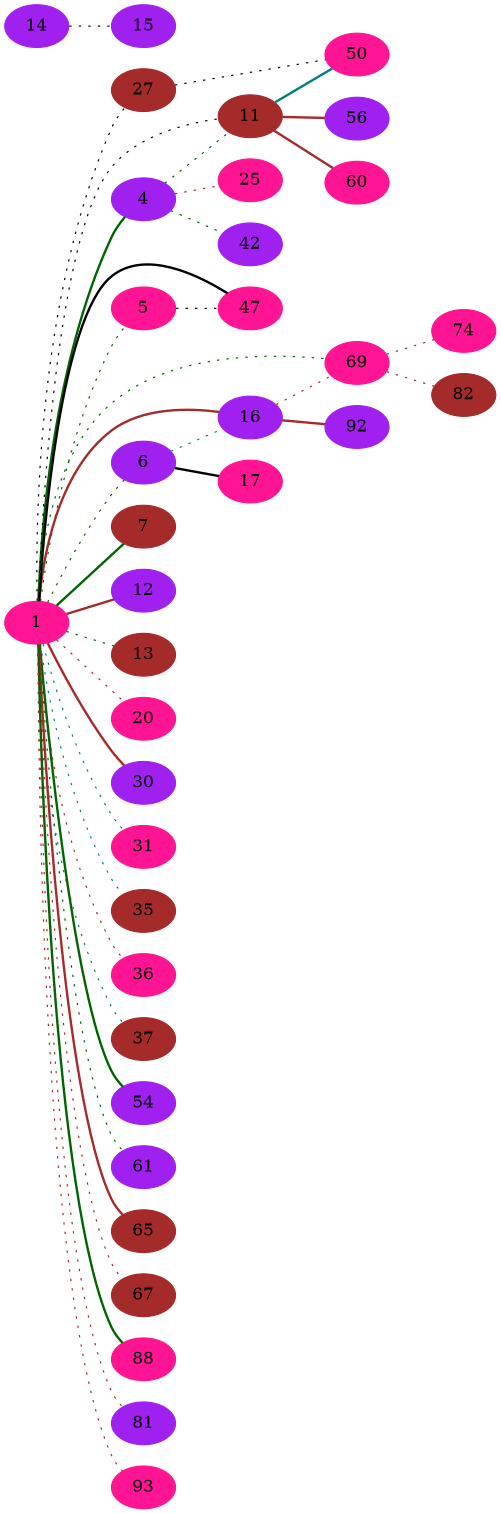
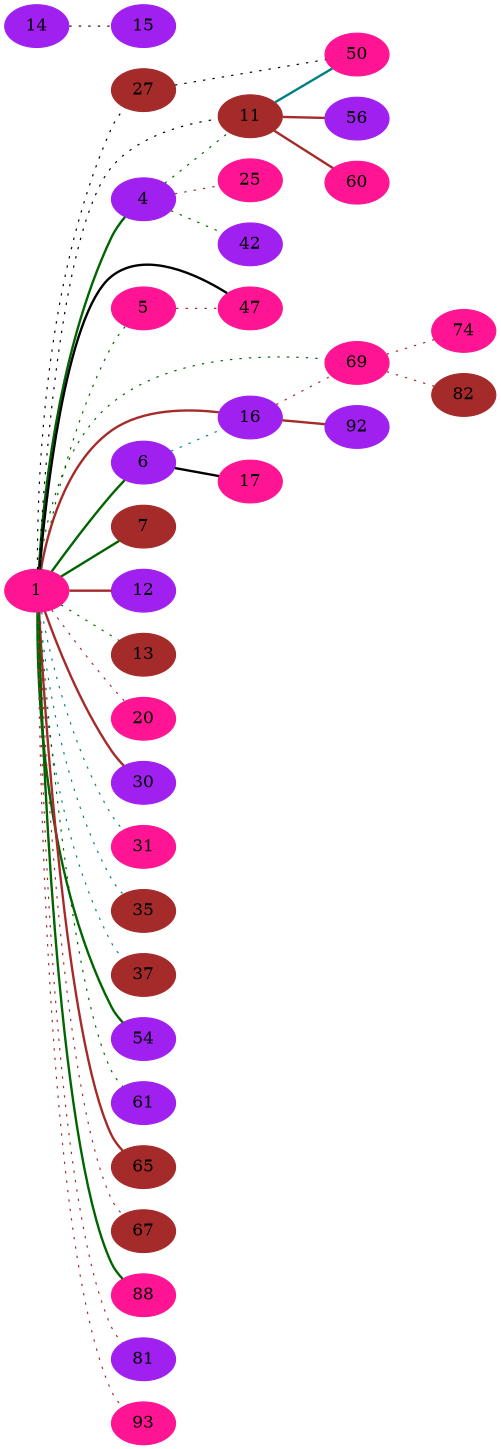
edge "5" -- "47": color black -> brown
edge "6" -- "1": style dotted -> bold
node "36": removed
